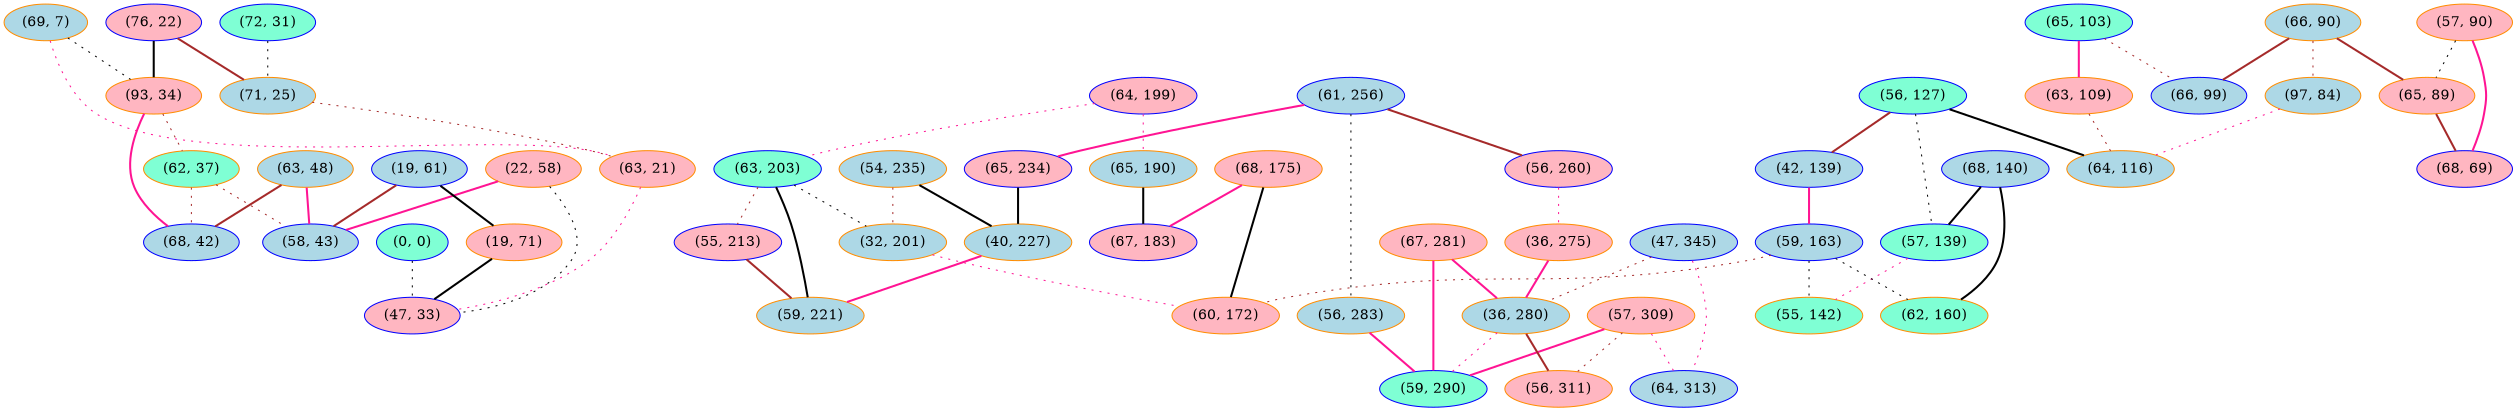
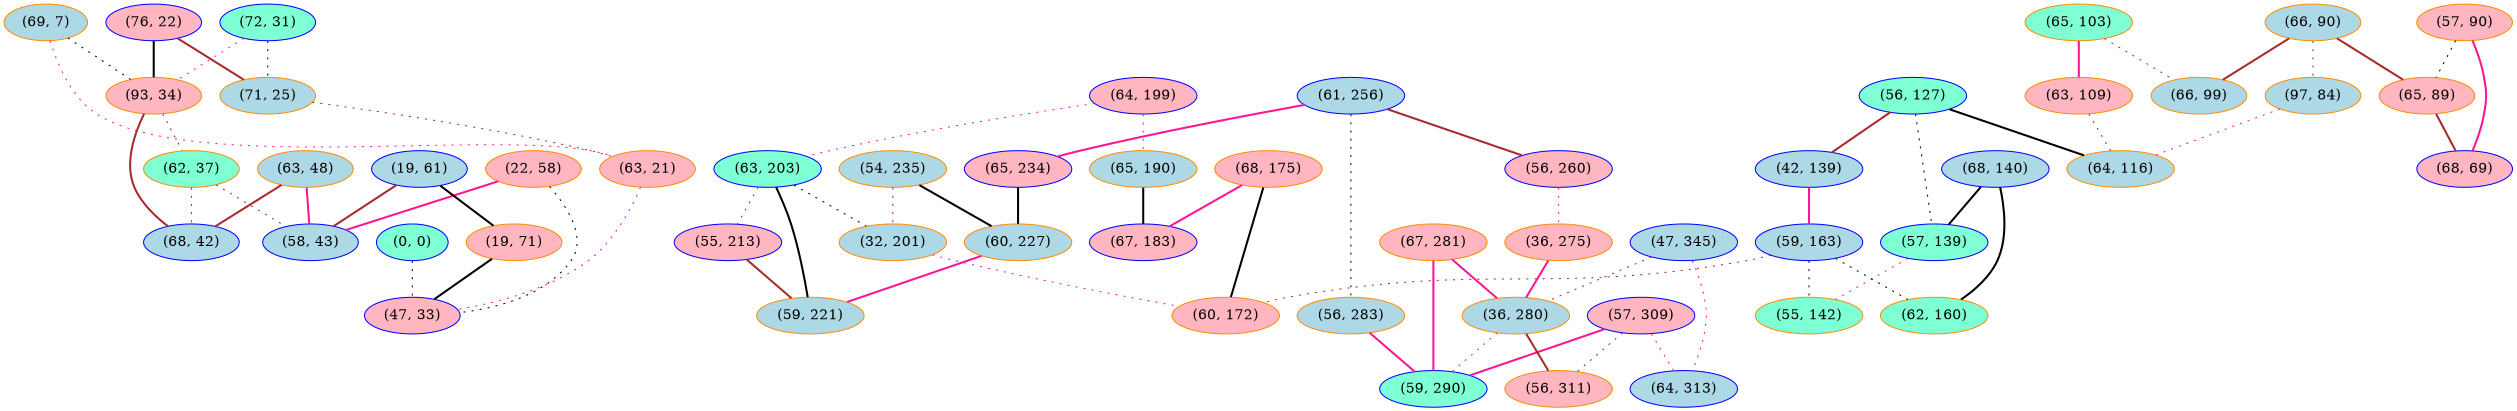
node "(65, 103)": color blue -> darkorange
edge "(72, 31)" -- "(93, 34)": added
node "(66, 99)": color blue -> darkorange
edge "(93, 34)" -- "(68, 42)": color deeppink -> brown
node "(40, 227)": label "(40, 227)" -> "(60, 227)"
node "(57, 309)": color darkorange -> blue
